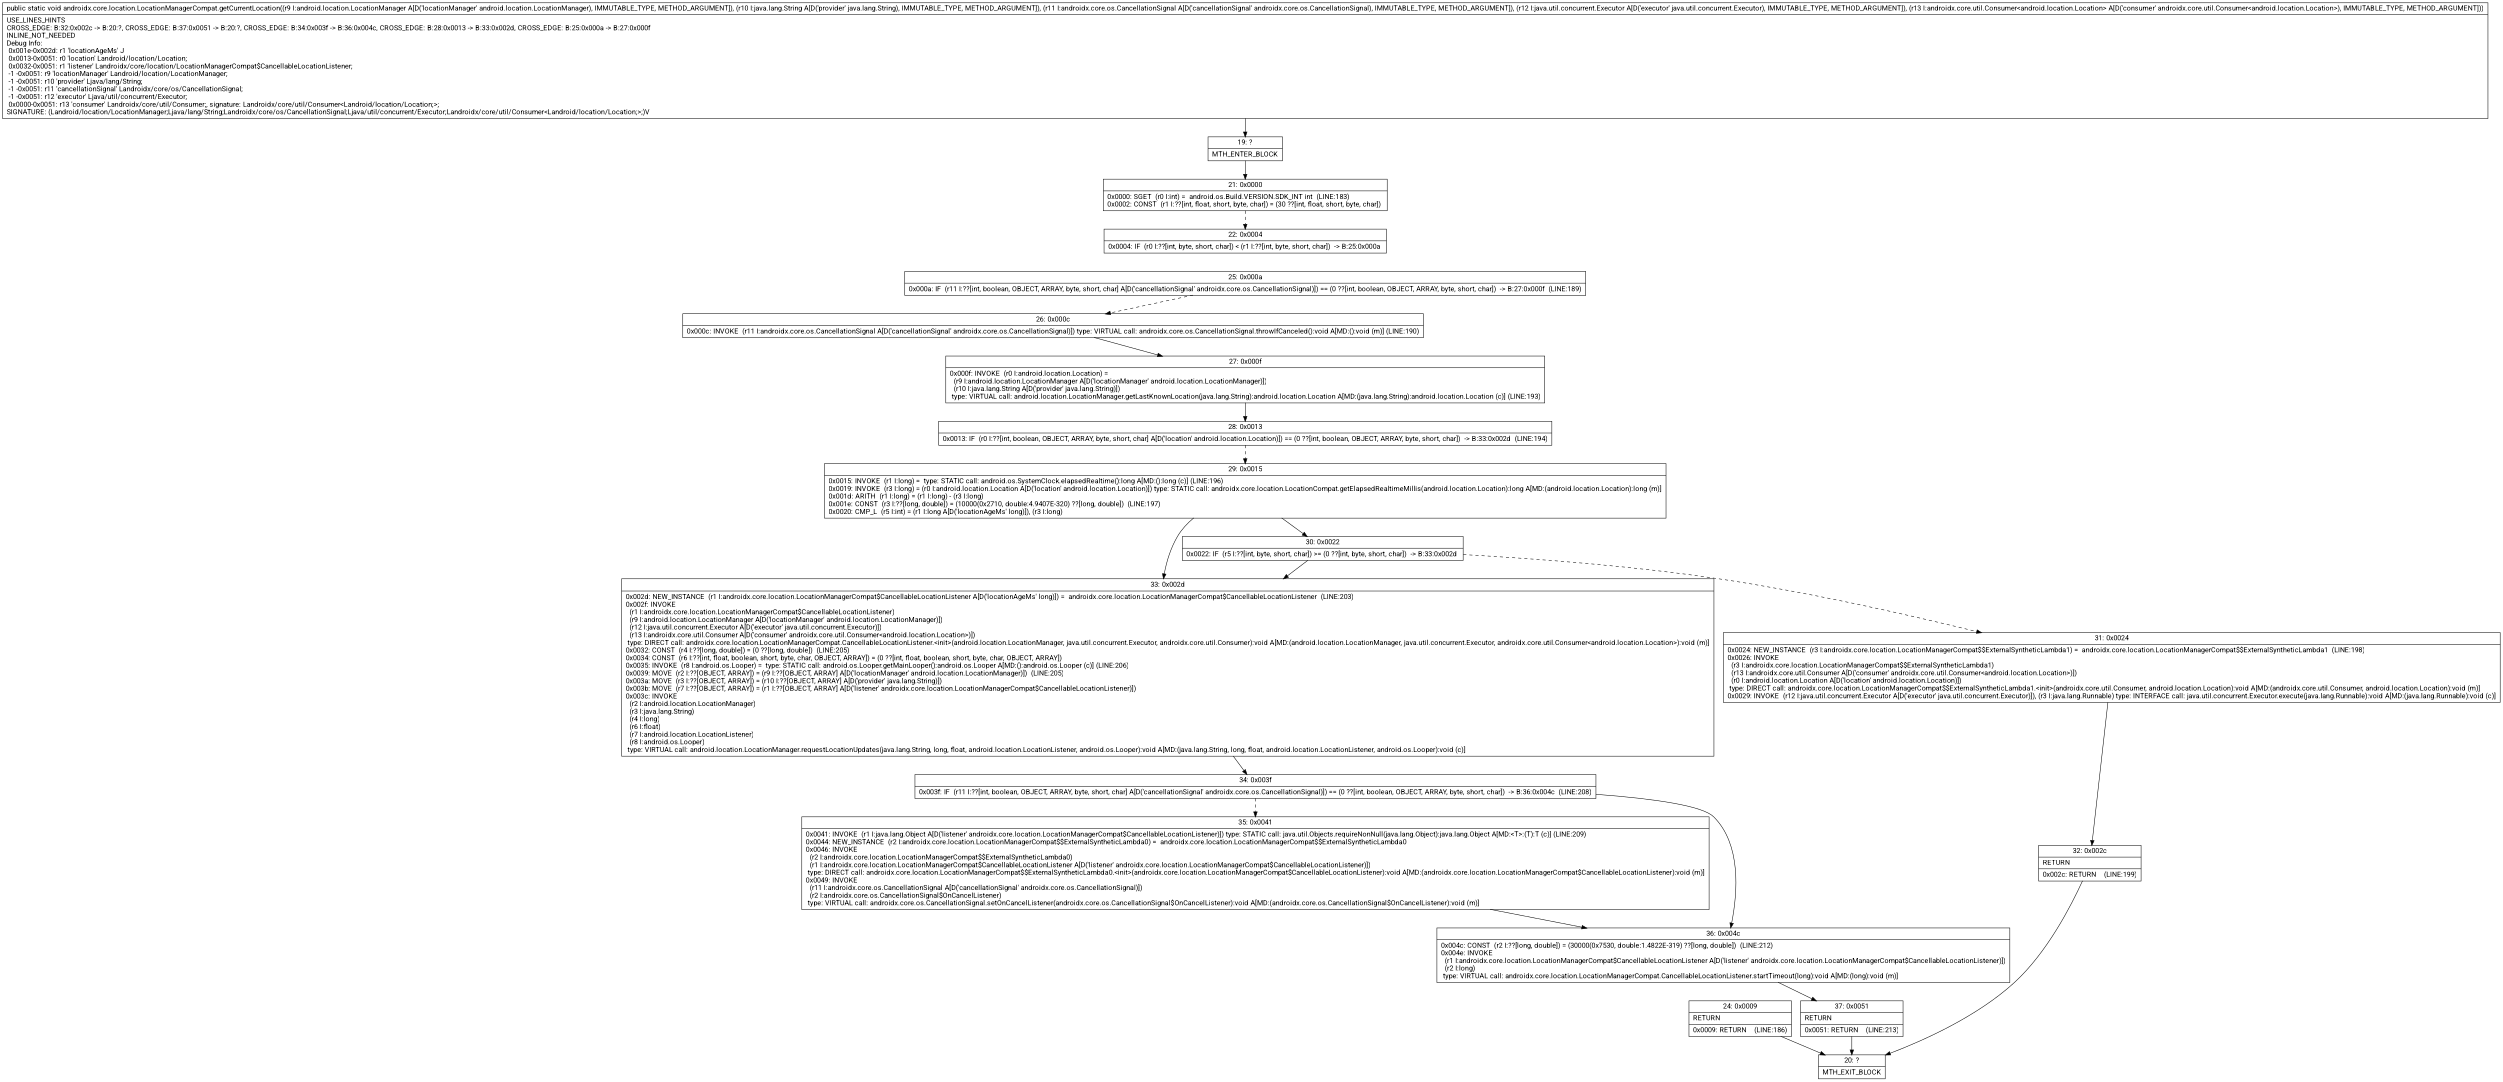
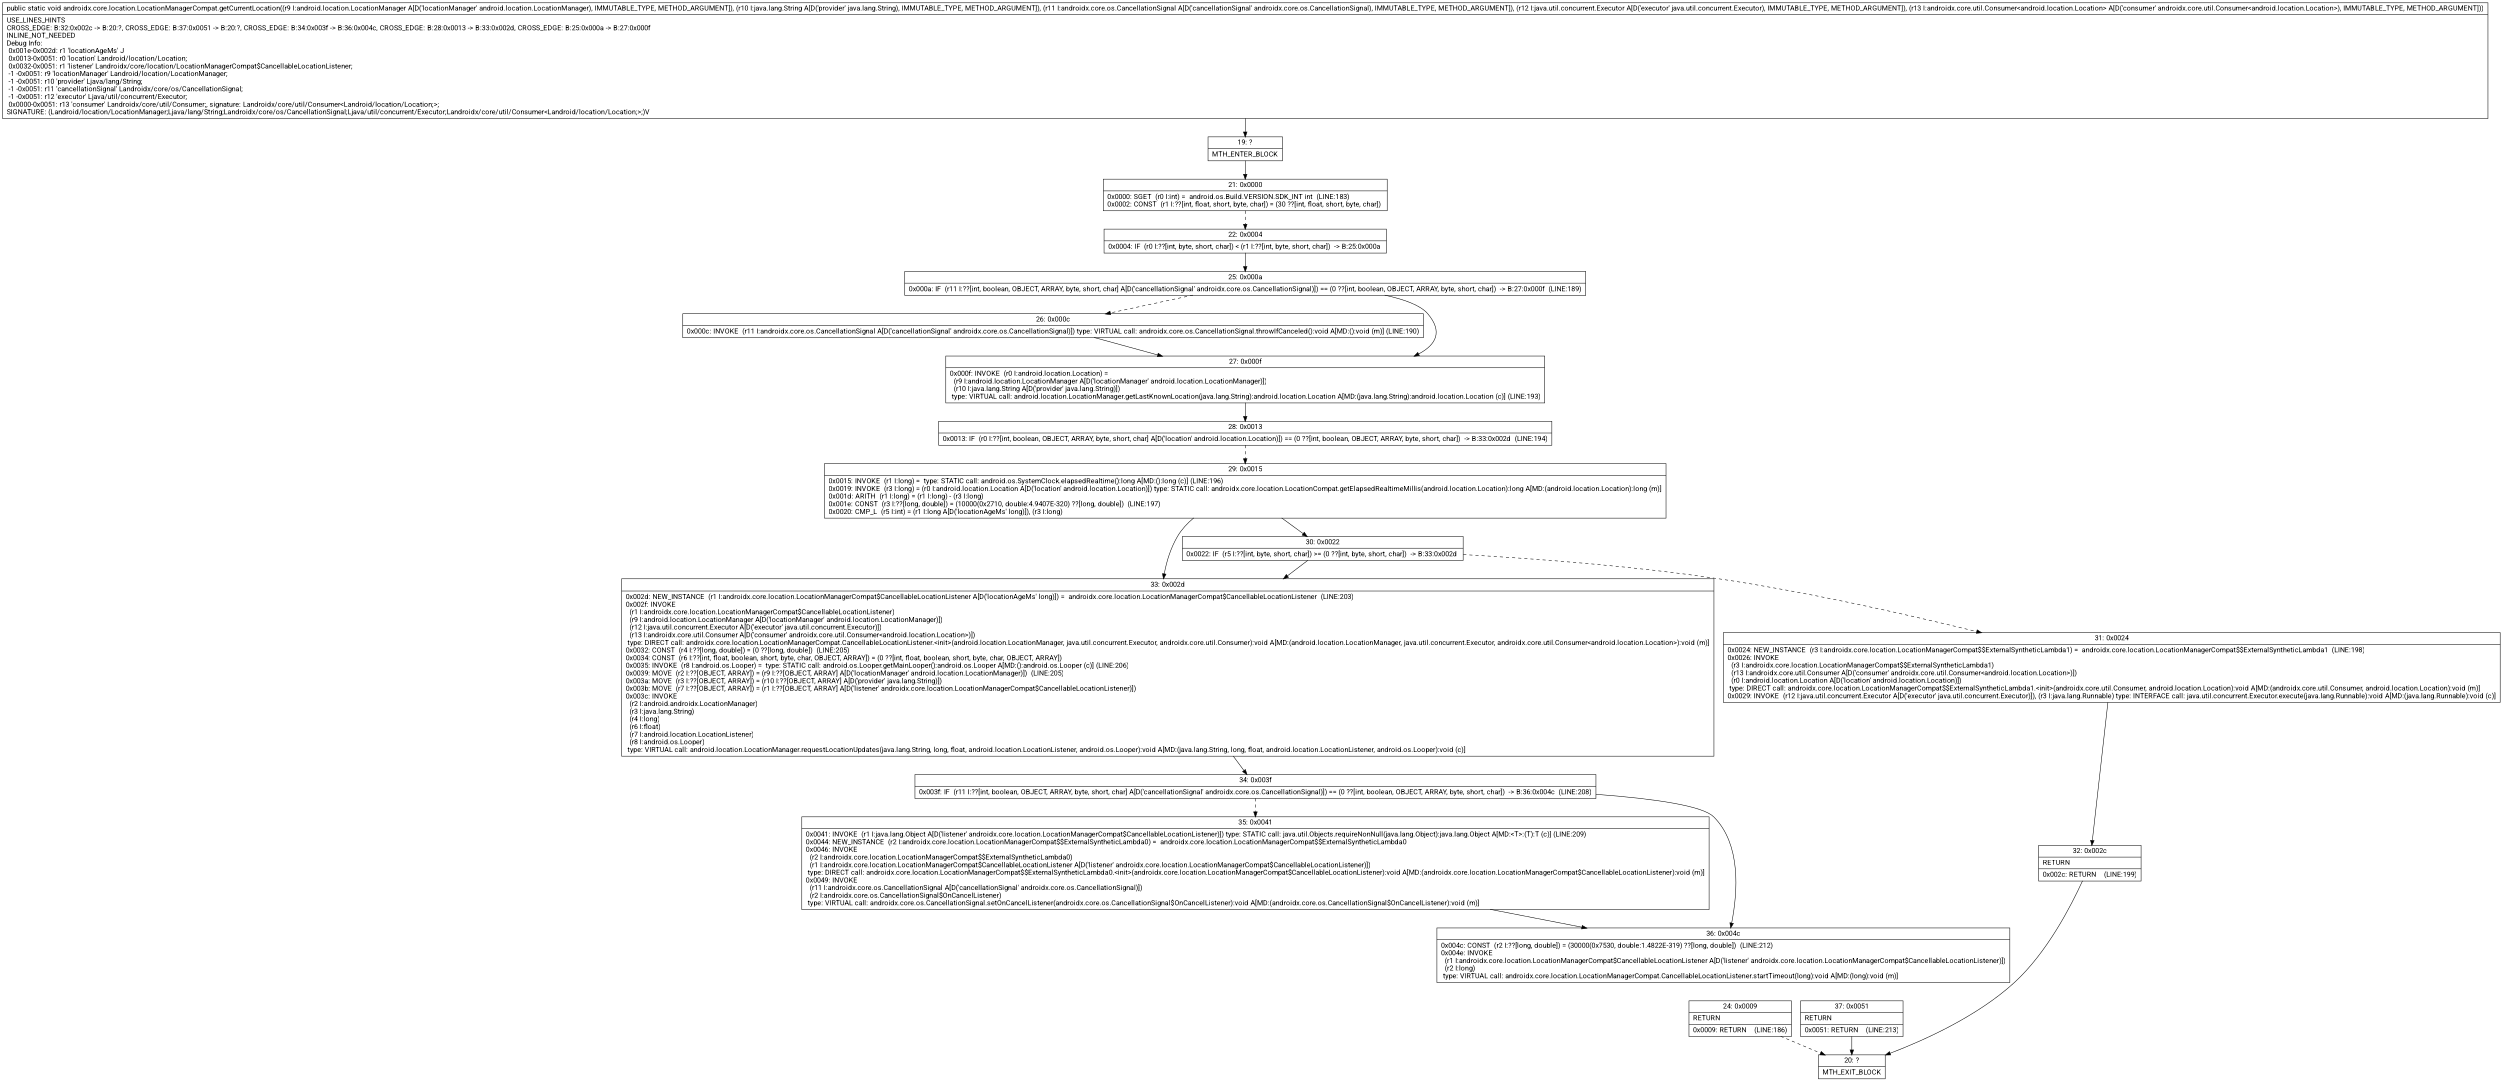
edge "22: 0x0004" -> "25: 0x000a": added
edge "25: 0x000a" -> "27: 0x000f": added
node "33: 0x002d": text "(r2 I:android.location.LocationManager)" -> "(r2 I:android.androidx.LocationManager)"
edge "36: 0x004c" -> "37: 0x0051": removed
edge "24: 0x0009" -> "20: ?": style solid -> dashed
